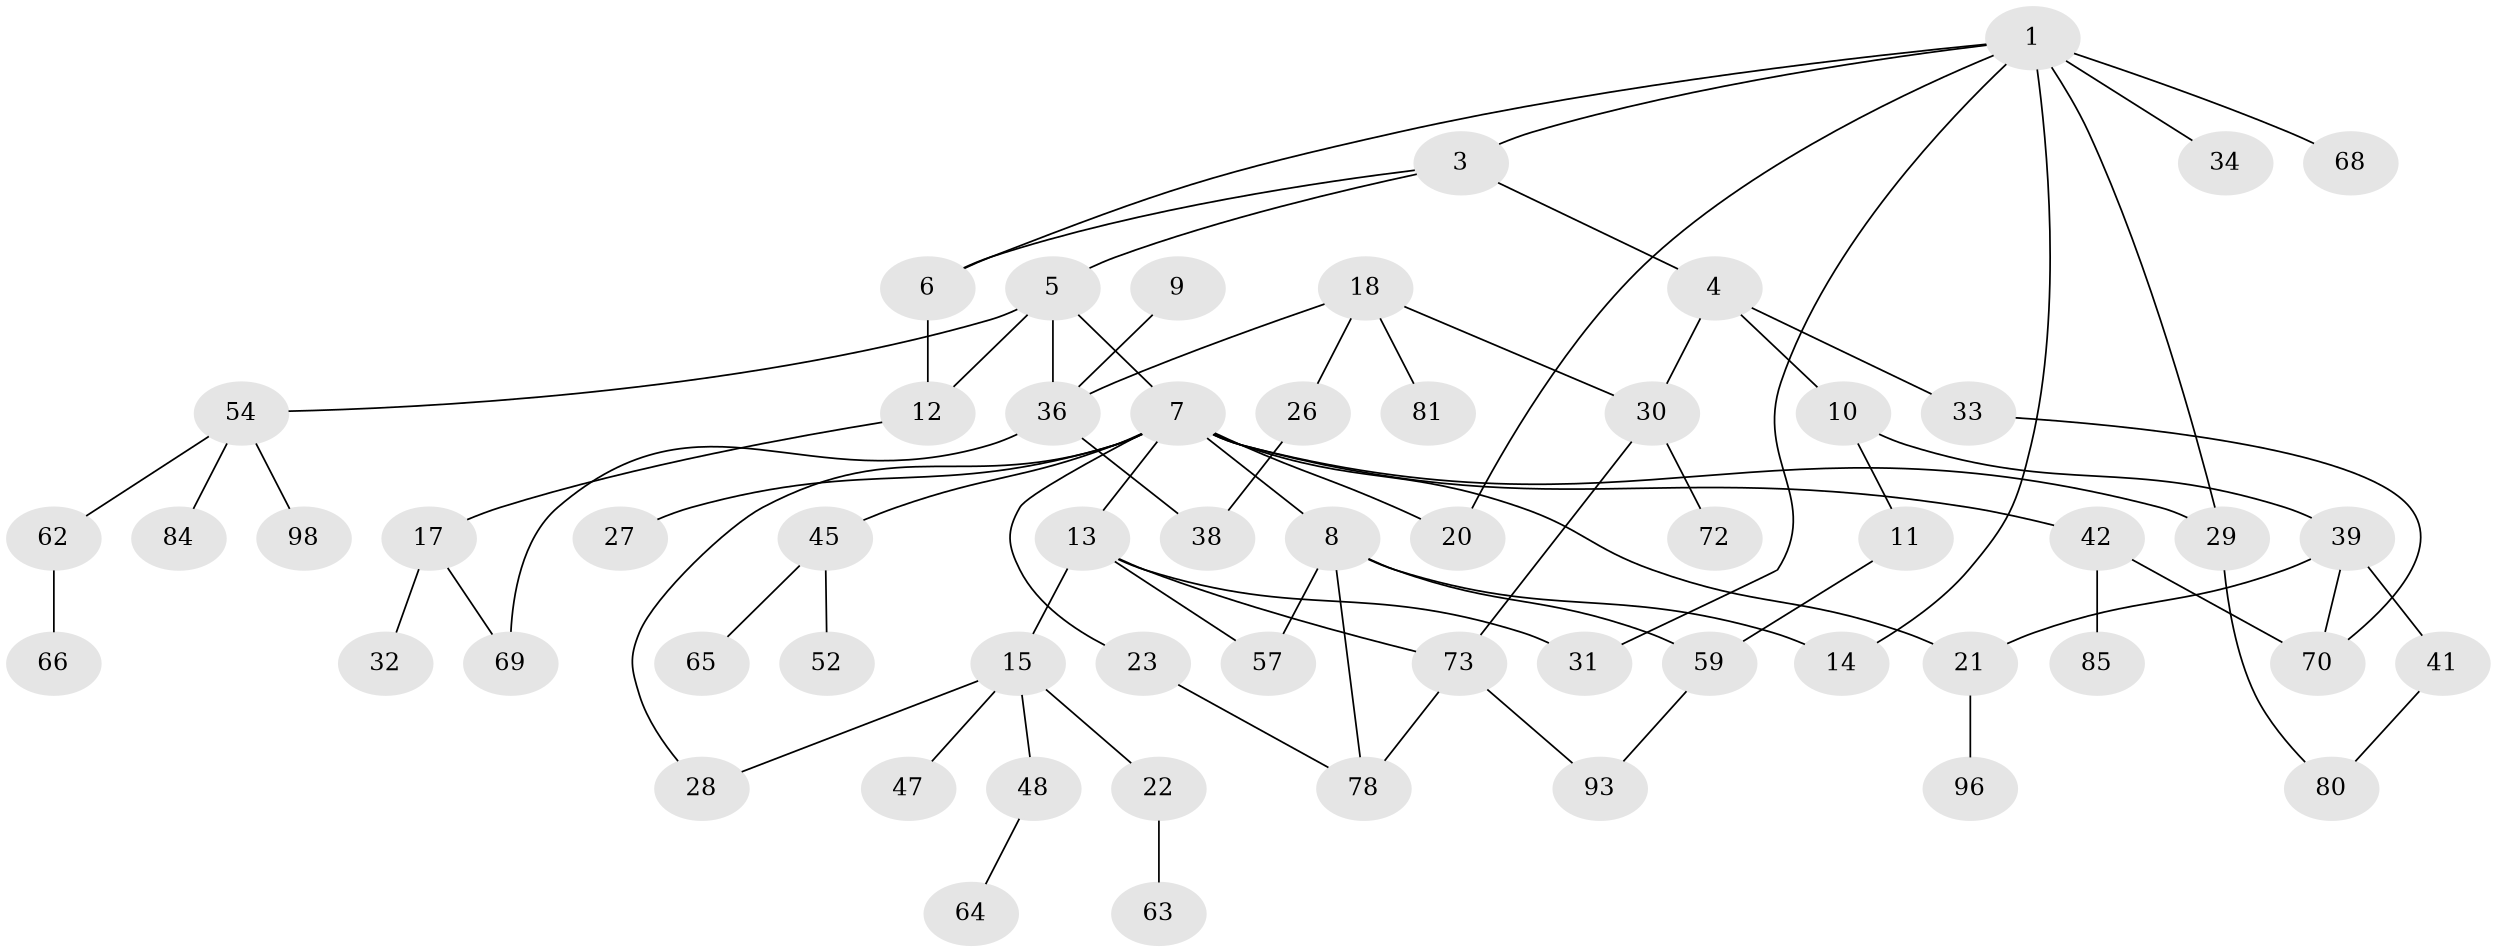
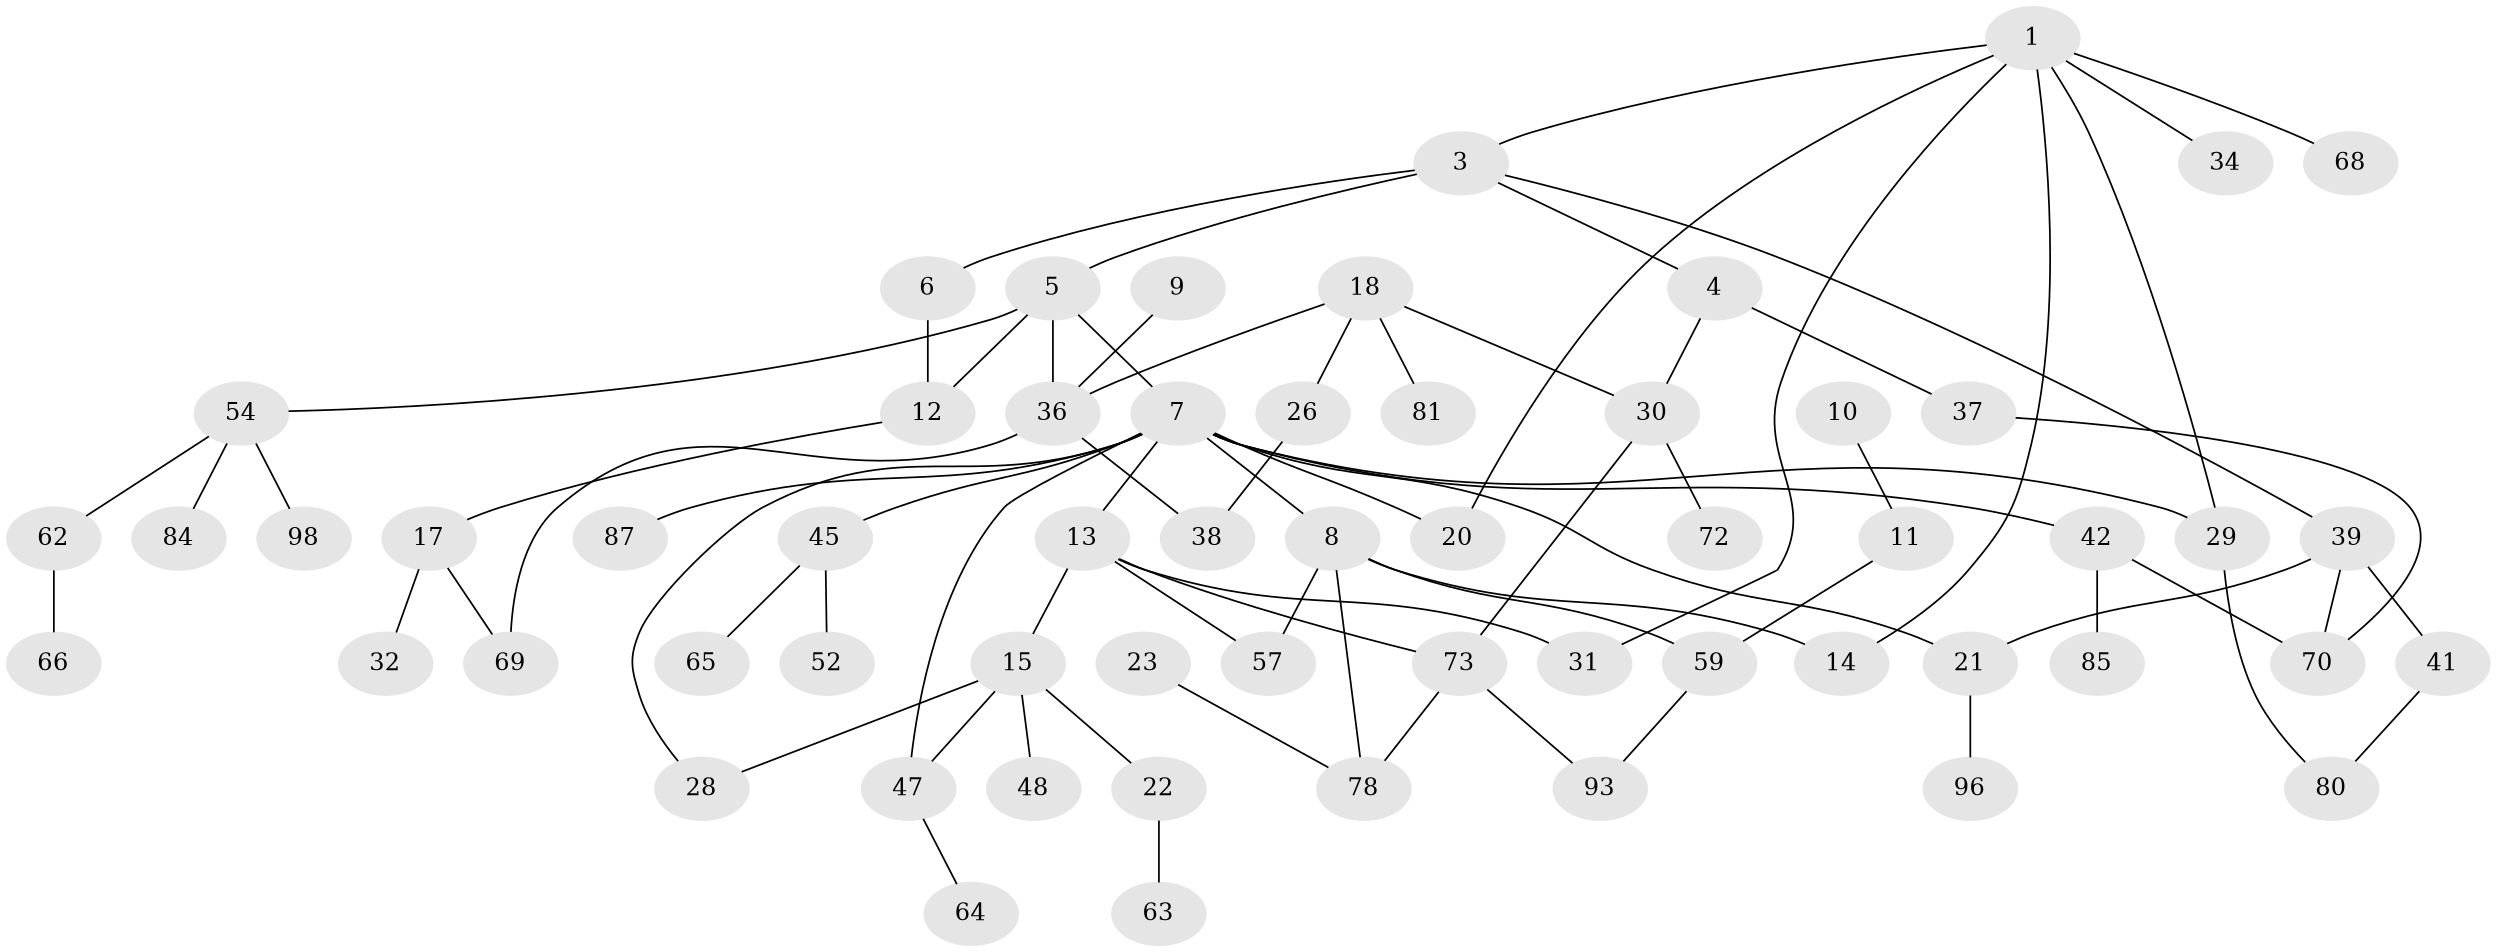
edge "1" -- "6": removed
edge "4" -- "10": removed
node "33": label "33" -> "37"
edge "10" -- "39": now "3" -- "39"
edge "7" -- "23": now "7" -- "47"
node "27": label "27" -> "87"
edge "48" -- "64": now "47" -- "64"
